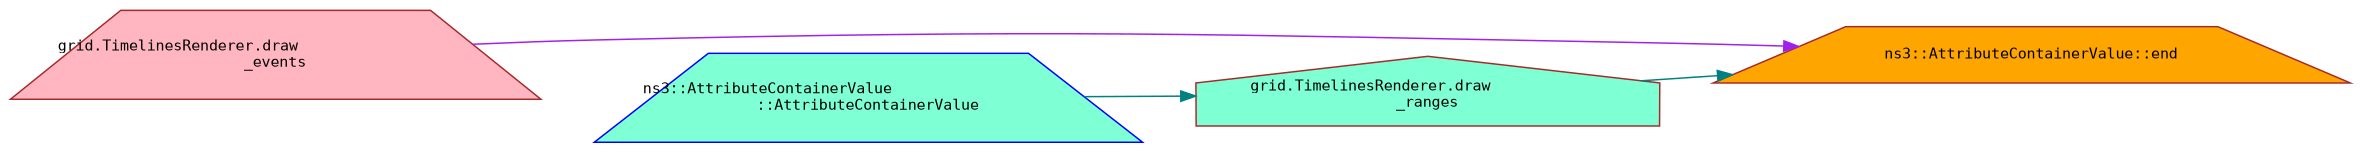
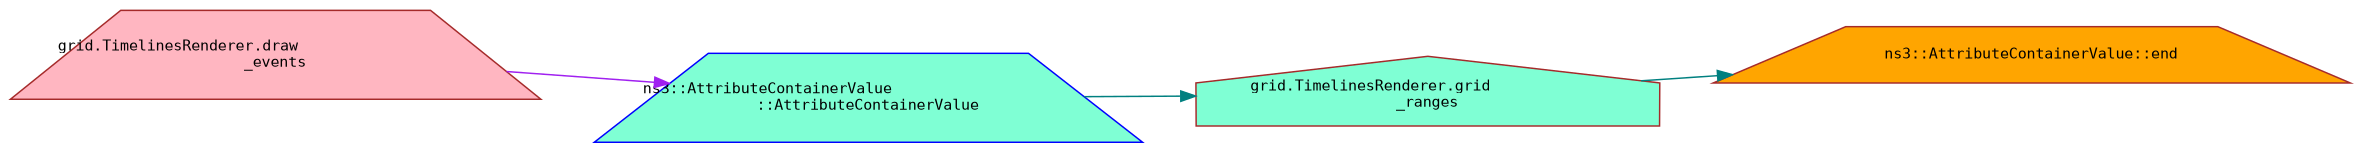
edge "grid.TimelinesRenderer.draw _events" -> "ns3::AttributeContainerValue::end": now "grid.TimelinesRenderer.draw _events" -> "ns3::AttributeContainerValue ::AttributeContainerValue"
node "grid.TimelinesRenderer.draw _ranges": label "grid.TimelinesRenderer.draw _ranges" -> "grid.TimelinesRenderer.grid _ranges"
